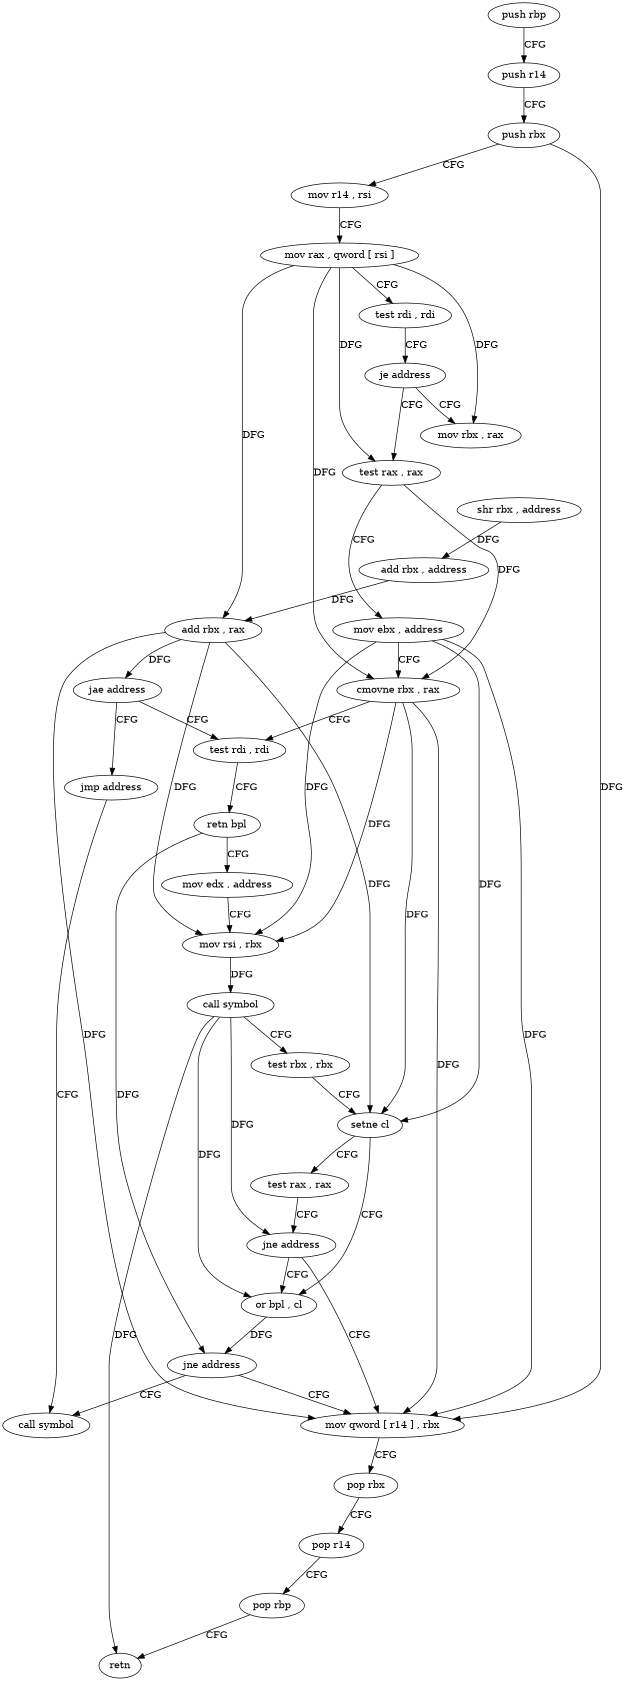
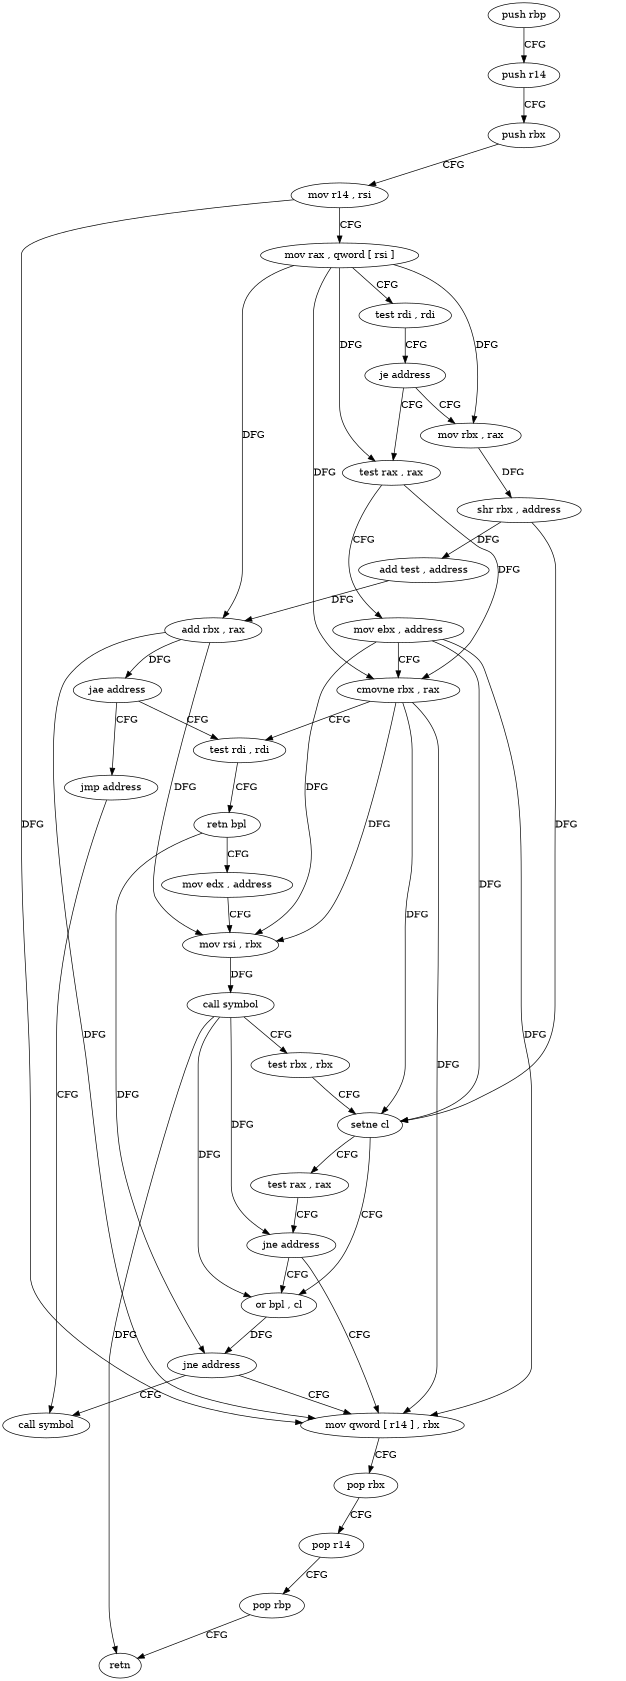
edge "mov rbx , rax" -> "shr rbx , address": added, label "DFG"
node "add rbx , address": label "add rbx , address" -> "add test , address"
edge "push rbx" -> "mov qword [ r14 ] , rbx": now "mov r14 , rsi" -> "mov qword [ r14 ] , rbx"
edge "add rbx , rax" -> "setne cl": now "shr rbx , address" -> "setne cl"
